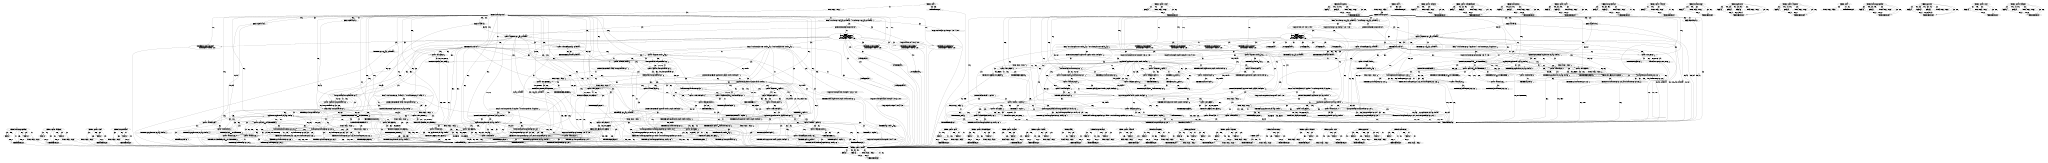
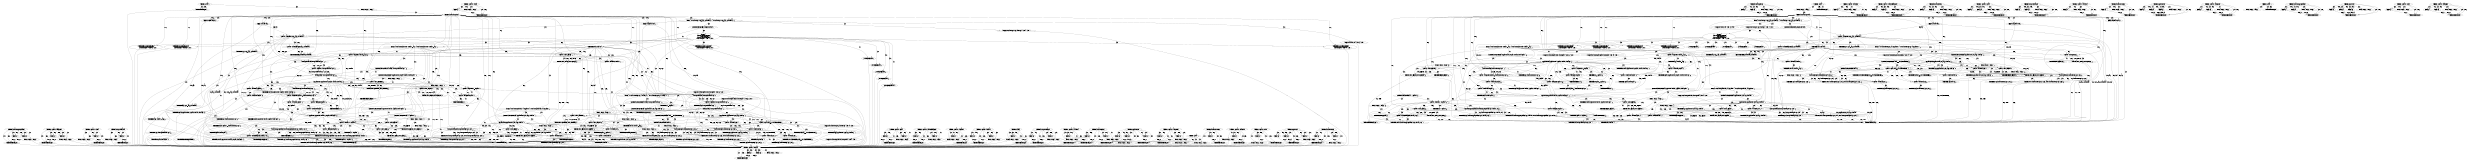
node "<(LOCAL,unsigned n: unsigned)<SUB>34</SUB>>": removed
